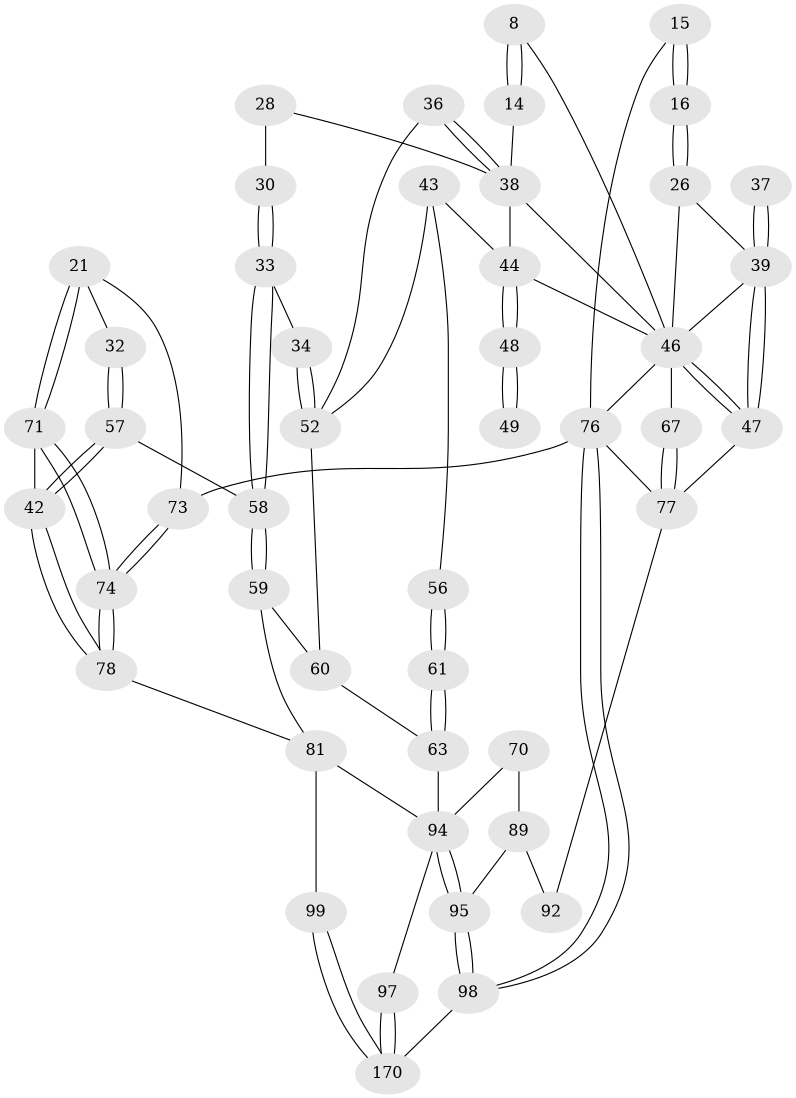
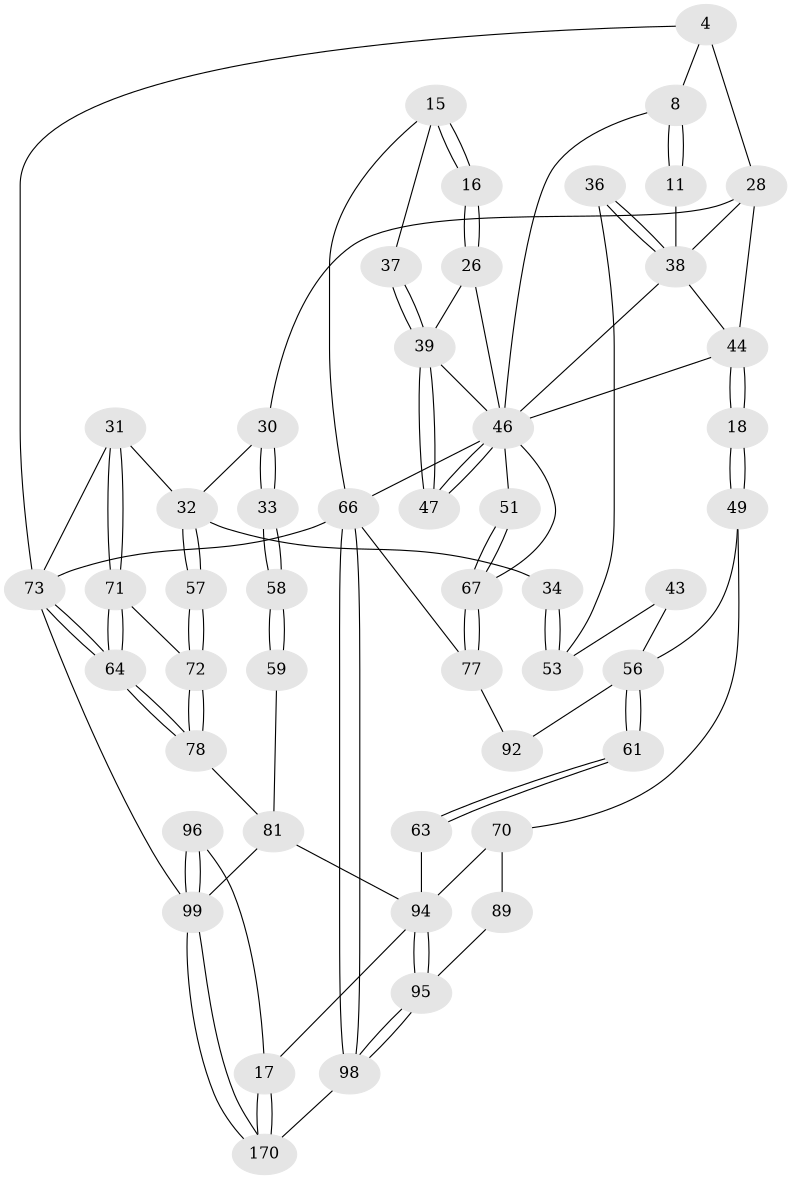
node "4": added
node "14": label "14" -> "11"
edge "15" -- "37": added
edge "43" -- "44": now "28" -- "44"
node "21": label "21" -> "31"
edge "33" -- "34": now "32" -- "34"
node "48": label "48" -> "18"
node "52": label "52" -> "53"
node "76": label "76" -> "66"
edge "30" -- "32": added
edge "47" -- "77": removed
edge "57" -- "58": removed
node "42": label "42" -> "72"
node "51": added
node "74": label "74" -> "64"
edge "49" -- "56": added
node "60": removed
edge "49" -- "70": added
edge "73" -- "99": added
node "96": added
edge "89" -- "92": now "56" -- "92"
node "97": label "97" -> "17"
